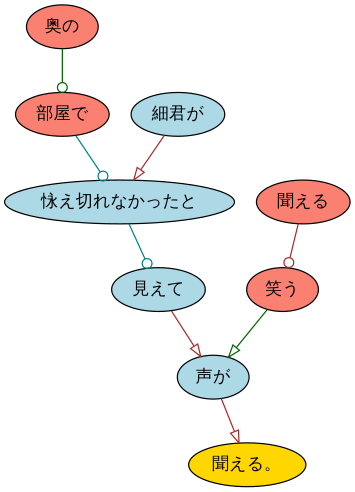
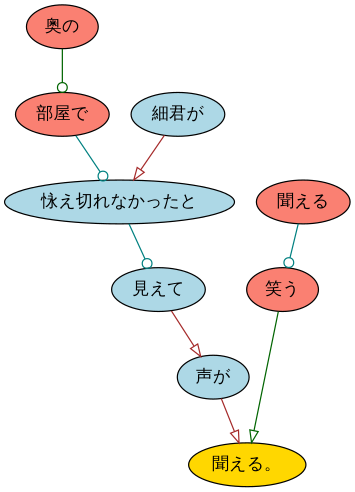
edge "聞える" -> "笑う": color brown -> teal
edge "笑う" -> "声が": now "笑う" -> "聞える。"
